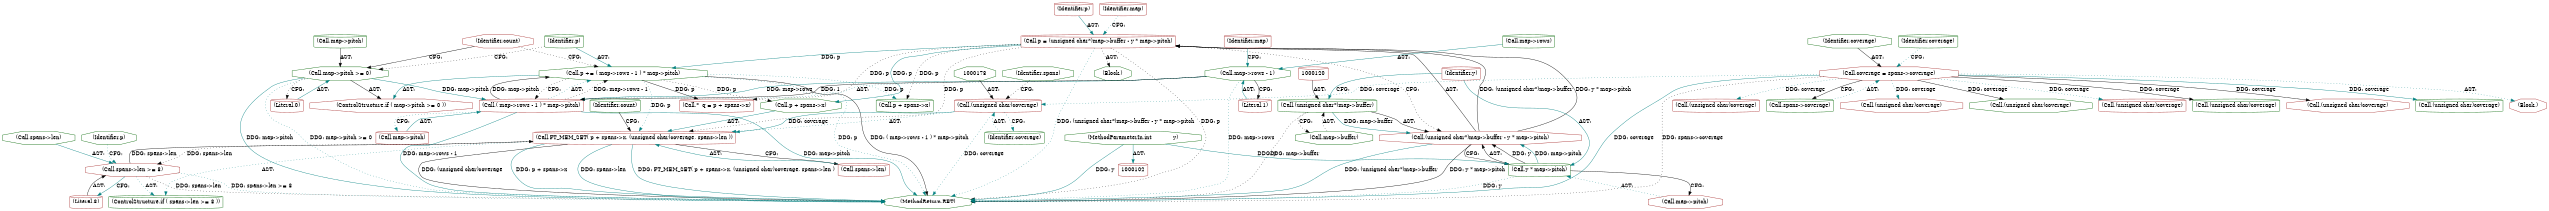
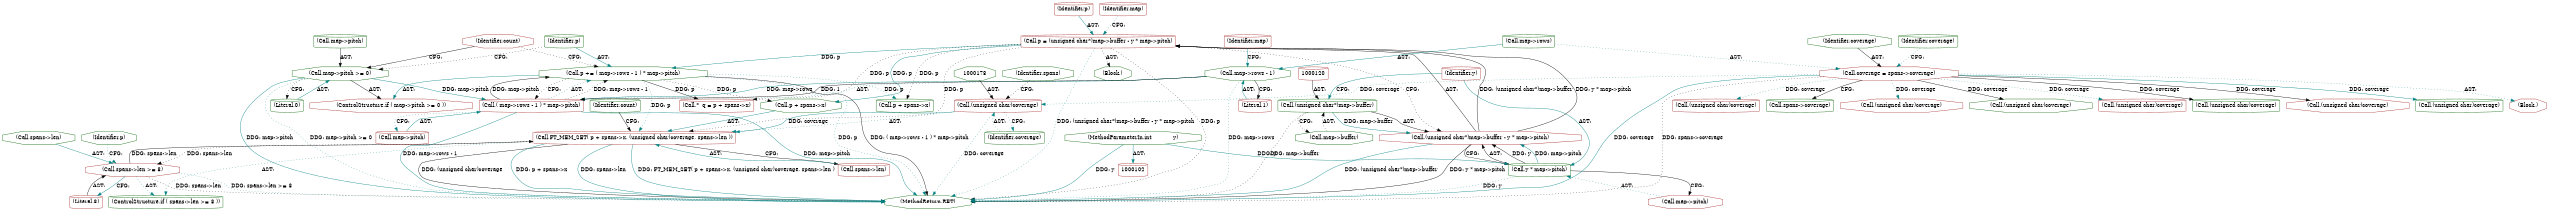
edge "(Call,spans->coverage)" -> "(Call,coverage = spans->coverage)": now "(Call,map->rows)" -> "(Call,coverage = spans->coverage)"
node "(Literal,0)": color brown -> darkgreen
